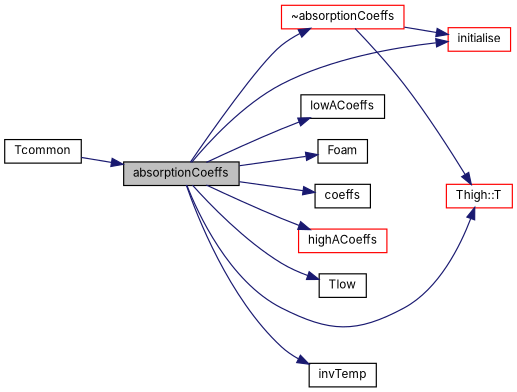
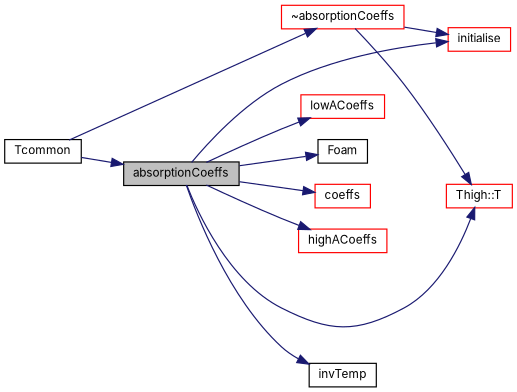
edge "absorptionCoeffs" -> "~absorptionCoeffs": now "Tcommon" -> "~absorptionCoeffs"
node "lowACoeffs": color black -> red
node "coeffs": color black -> red
node "Tlow": removed
